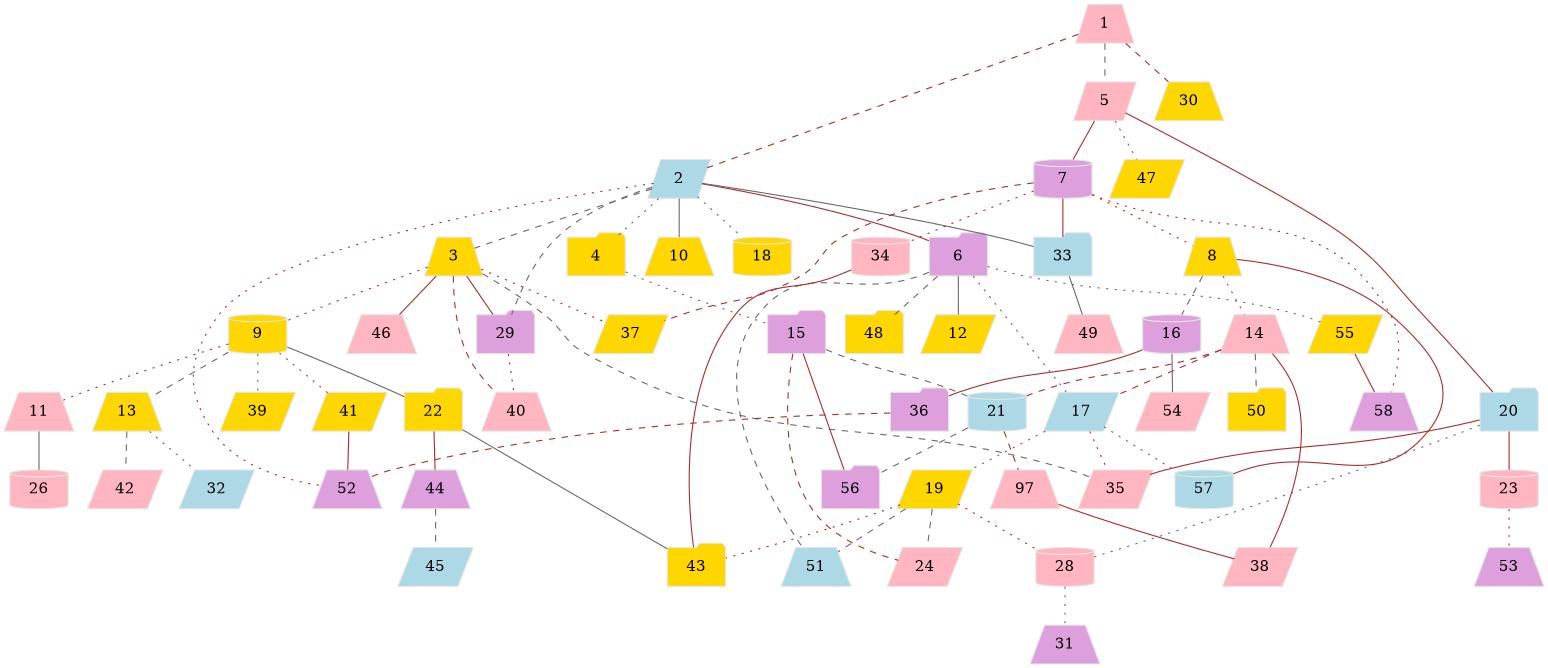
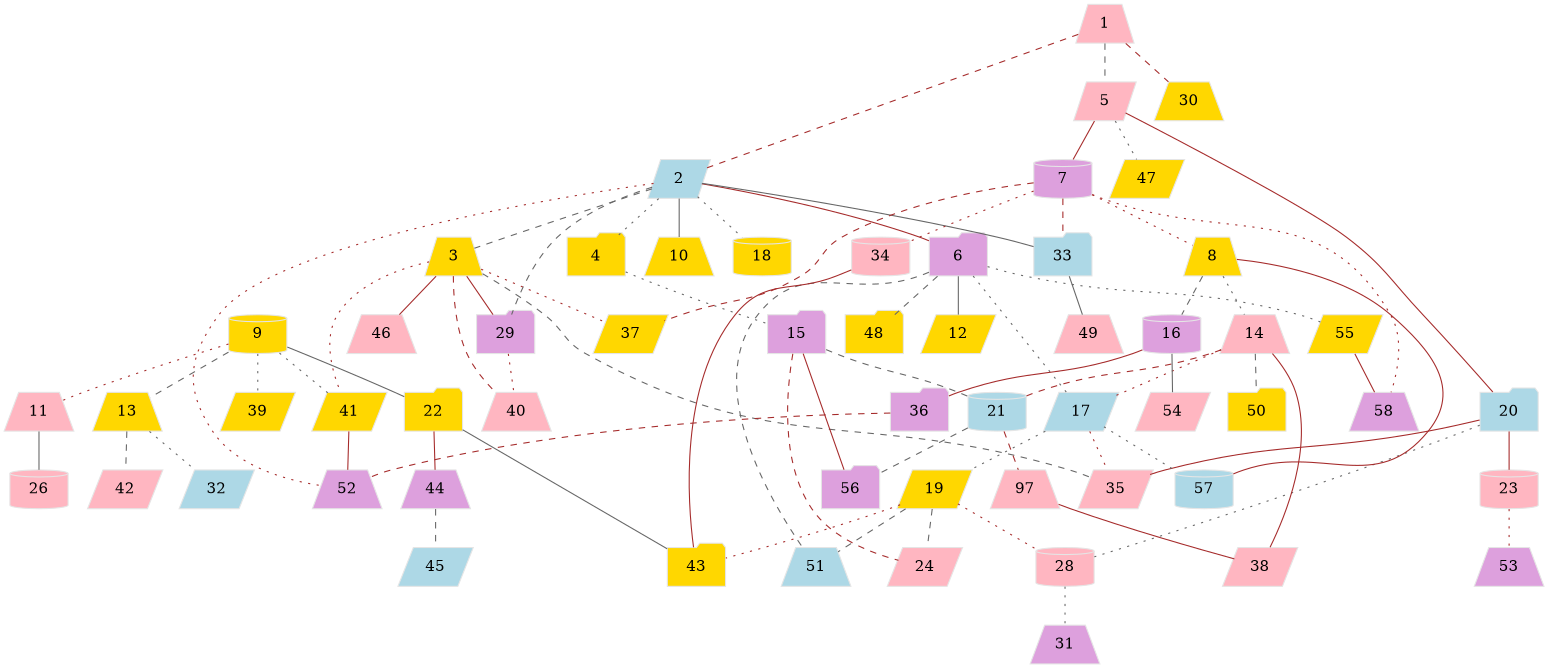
edge "7" -- "33": style solid -> dashed
edge "3" -- "9": now "3" -- "41"
edge "14" -- "17": style dashed -> dotted
